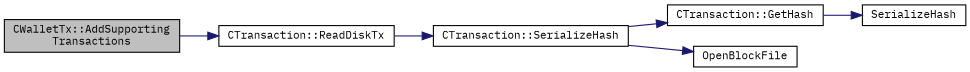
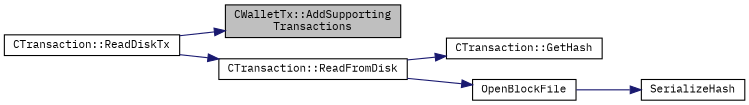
edge "CTransaction::GetHash" -> "SerializeHash": now "OpenBlockFile" -> "SerializeHash"
edge "CWalletTx::AddSupporting Transactions" -> "CTransaction::ReadDiskTx": reversed
node "CTransaction::SerializeHash": label "CTransaction::SerializeHash" -> "CTransaction::ReadFromDisk"
